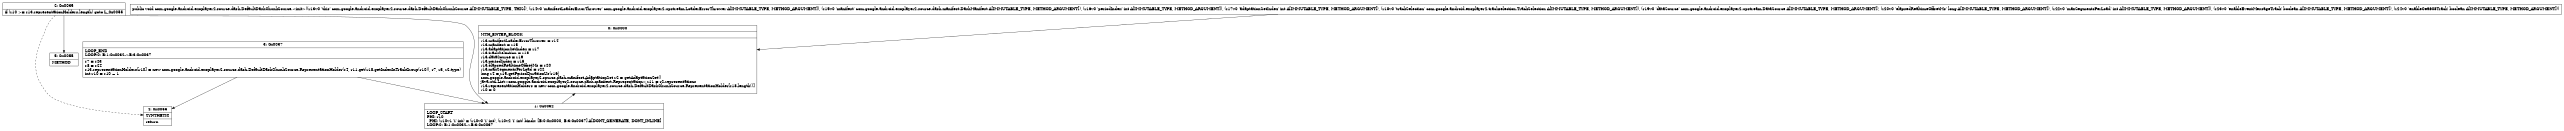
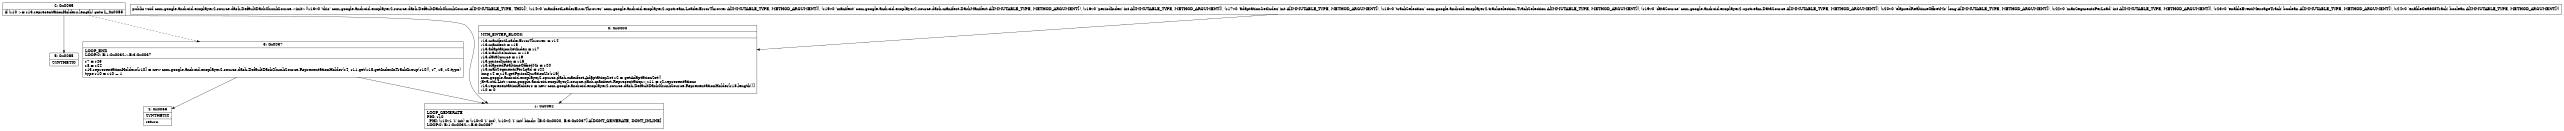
node "5: 0x0055": text "METHOD" -> "SYNTHETIC"
node "3: 0x0037": text "int r10 = r10 + 1" -> "type r10 = r10 + 1"
edge "2: 0x0035" -> "4: 0x0055": now "2: 0x0035" -> "3: 0x0037"
edge "1: 0x0032" -> "0: 0x0000": reversed
node "1: 0x0032": text "LOOP_START" -> "LOOP_GENERATE"
